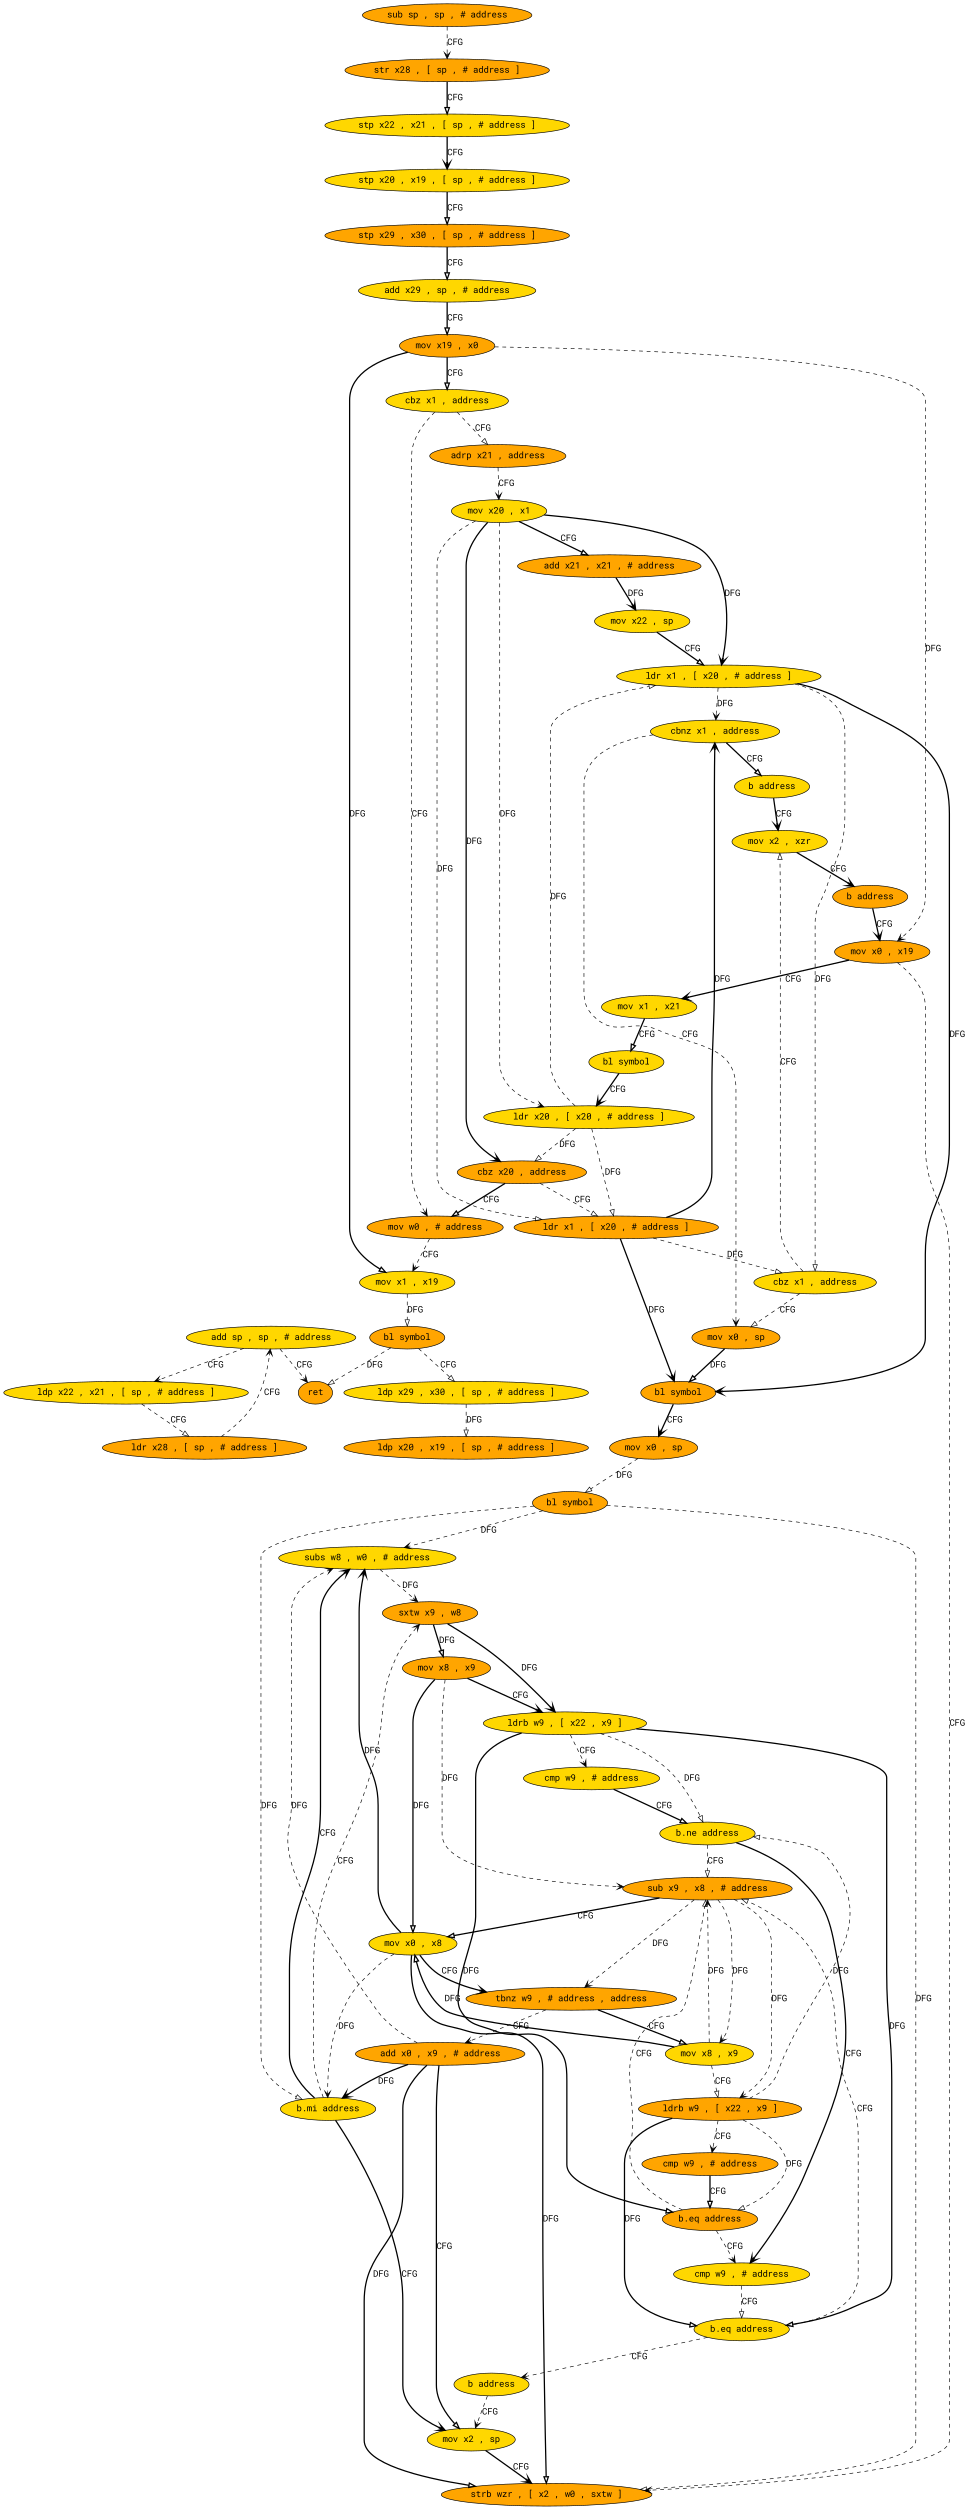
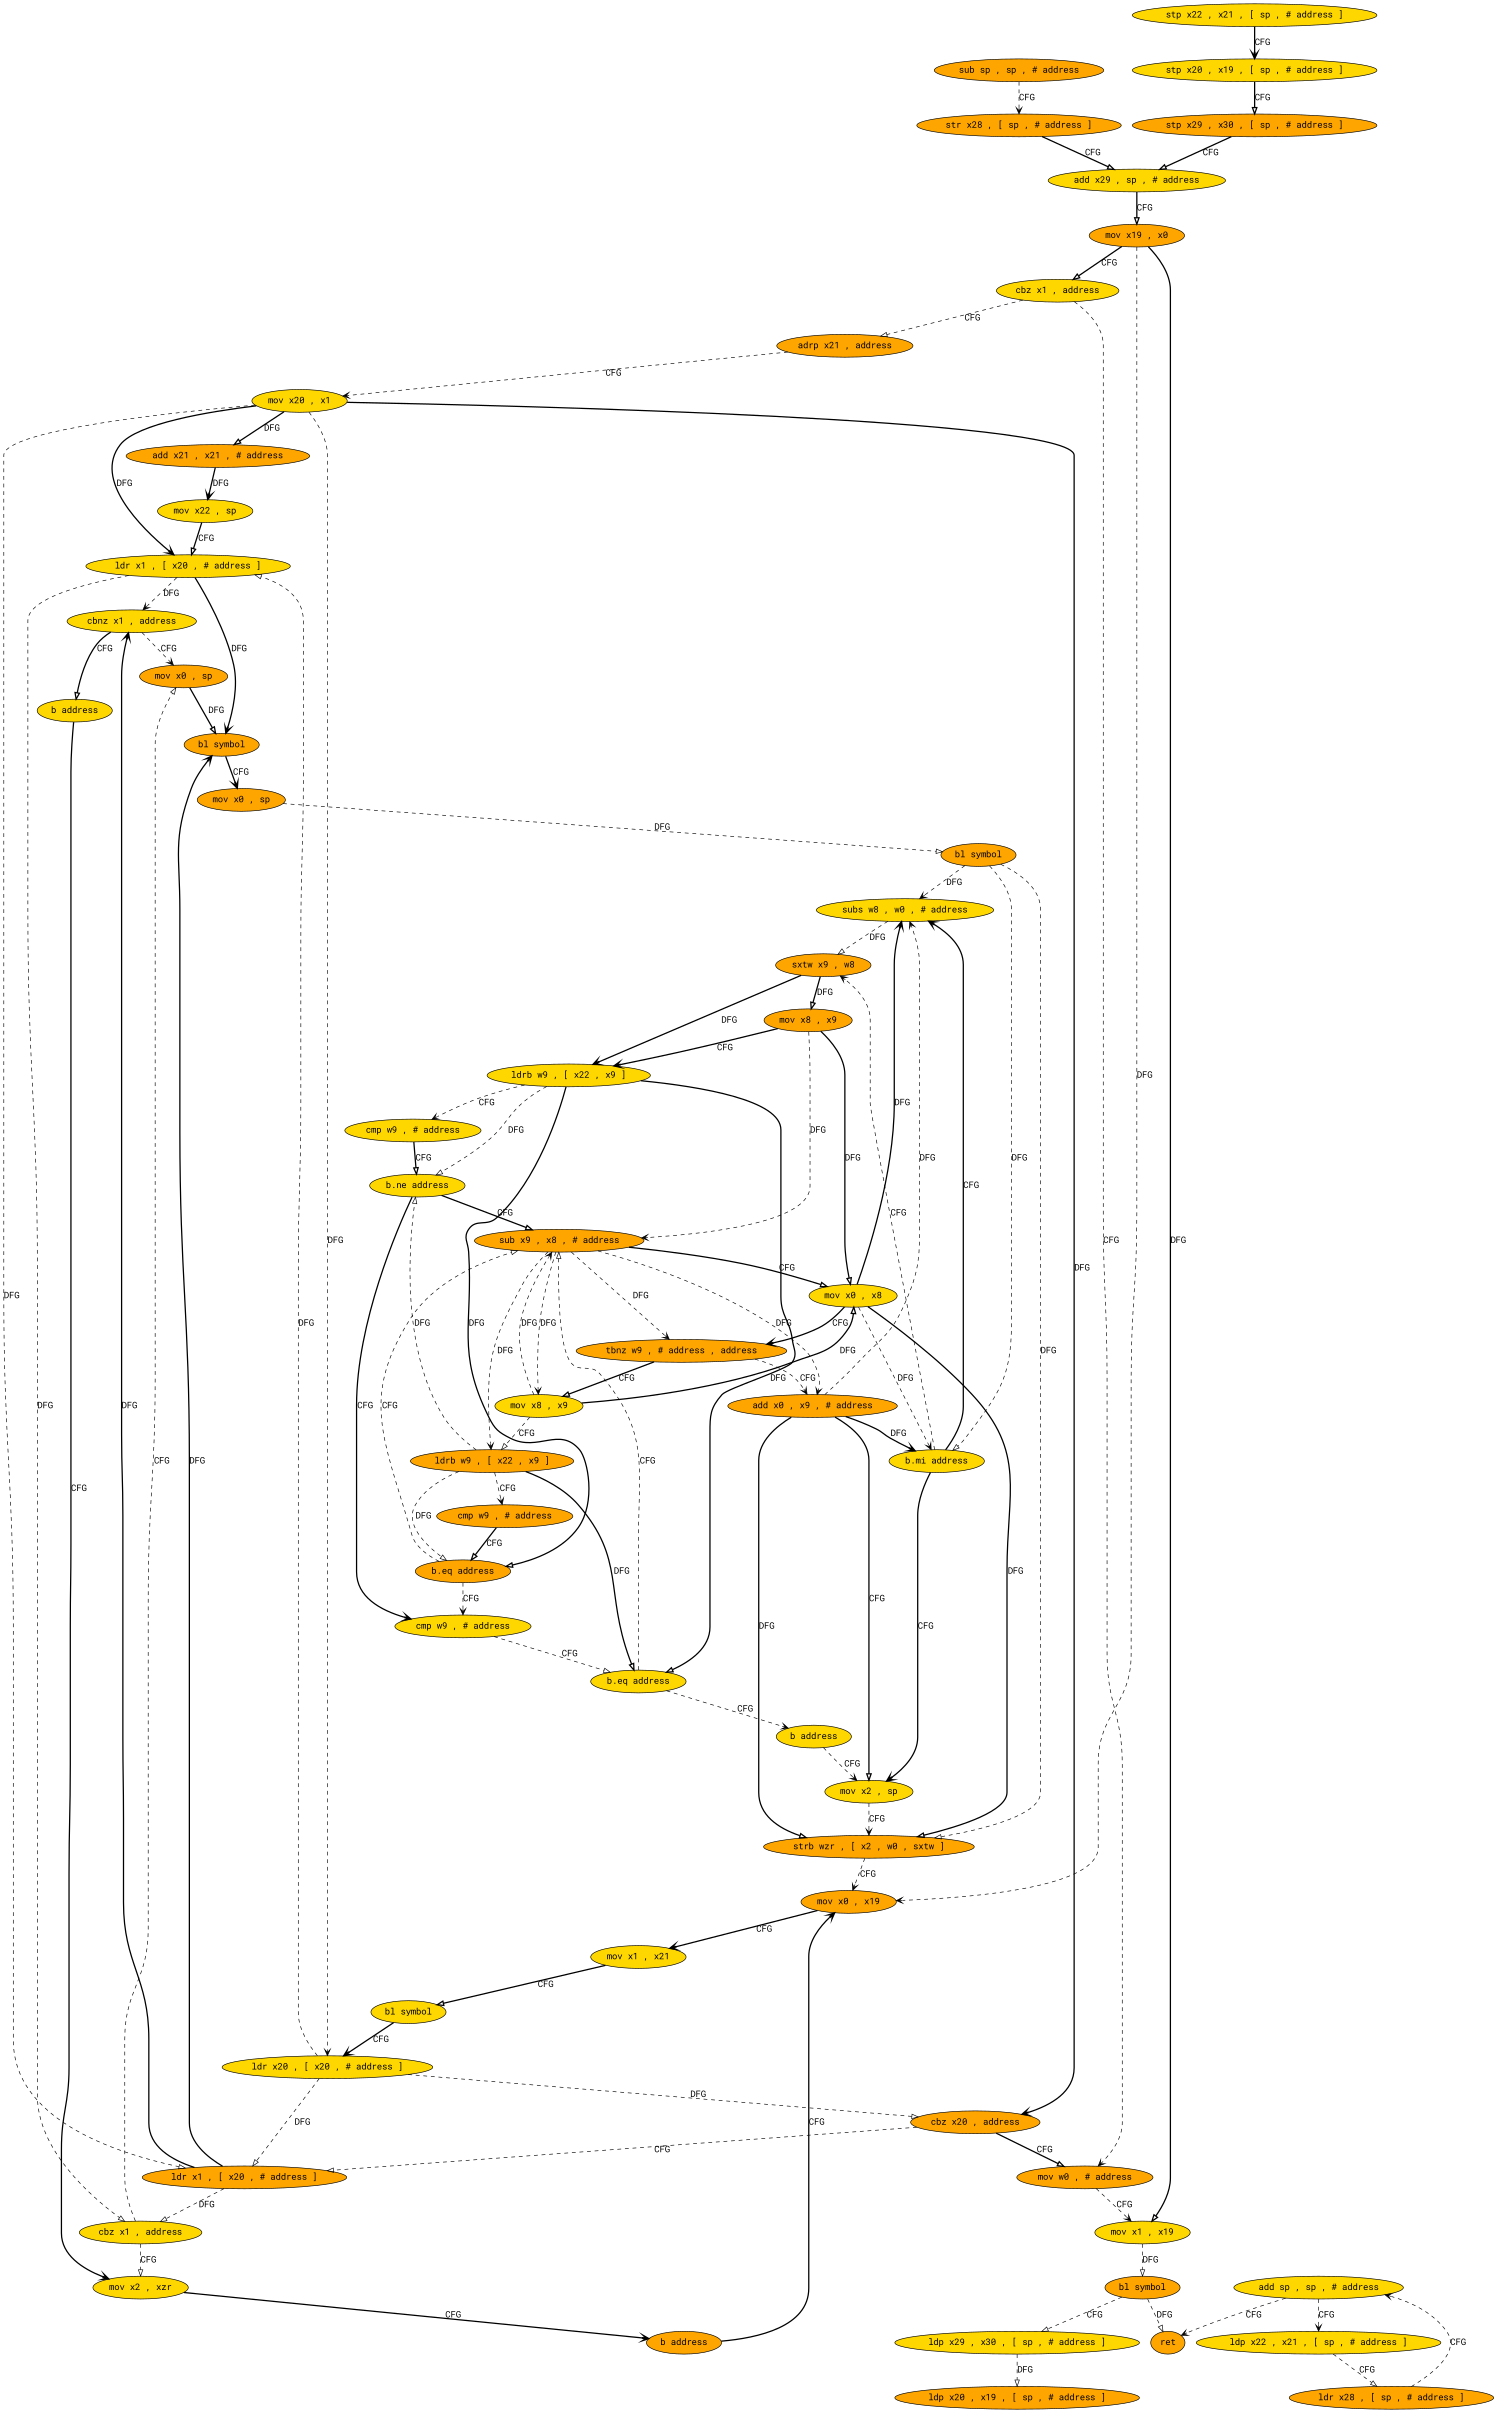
edge "str x28 , [ sp , # address ]" -> "stp x22 , x21 , [ sp , # address ]": now "str x28 , [ sp , # address ]" -> "add x29 , sp , # address"
edge "mov x20 , x1" -> "add x21 , x21 , # address": label "CFG" -> "DFG"
edge "sub x9 , x8 , # address" -> "add x0 , x9 , # address": added, label "DFG"
edge "subs w8 , w0 , # address" -> "sxtw x9 , w8": arrowhead vee -> onormal
edge "mov x0 , x19" -> "strb wzr , [ x2 , w0 , sxtw ]": reversed
edge "b.ne address" -> "sub x9 , x8 , # address": style dashed -> bold
edge "mov x2 , sp" -> "strb wzr , [ x2 , w0 , sxtw ]": style bold -> dashed
